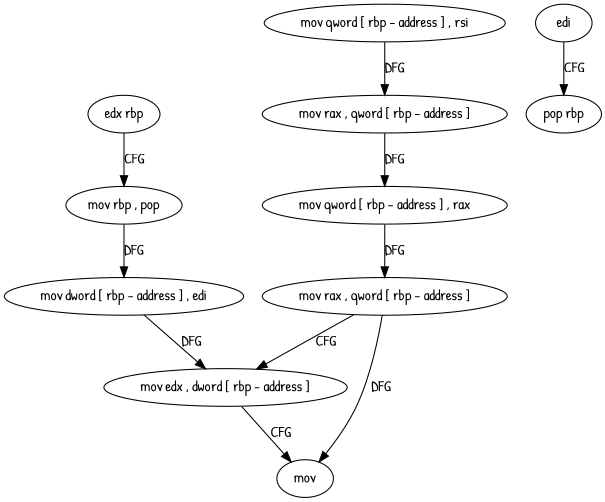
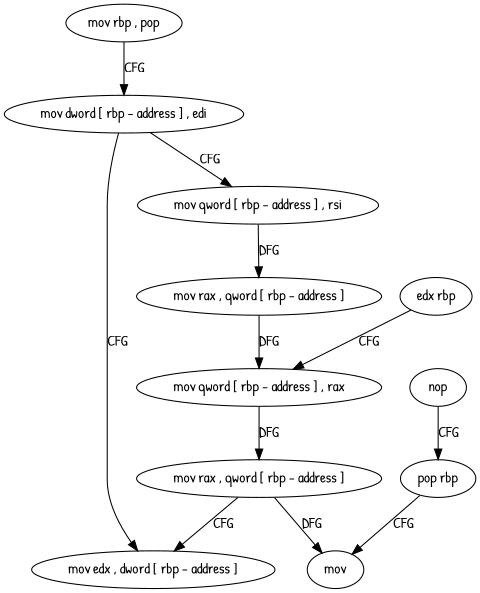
node "edi": label "edi" -> "nop"
edge "edx rbp" -> "mov rbp , pop": now "edx rbp" -> "mov qword [ rbp - address ] , rax"
edge "mov dword [ rbp - address ] , edi" -> "mov qword [ rbp - address ] , rsi": added, label "CFG"
edge "mov rbp , pop" -> "mov dword [ rbp - address ] , edi": label "DFG" -> "CFG"
edge "mov dword [ rbp - address ] , edi" -> "mov edx , dword [ rbp - address ]": label "DFG" -> "CFG"
edge "mov edx , dword [ rbp - address ]" -> "mov": now "pop rbp" -> "mov"
